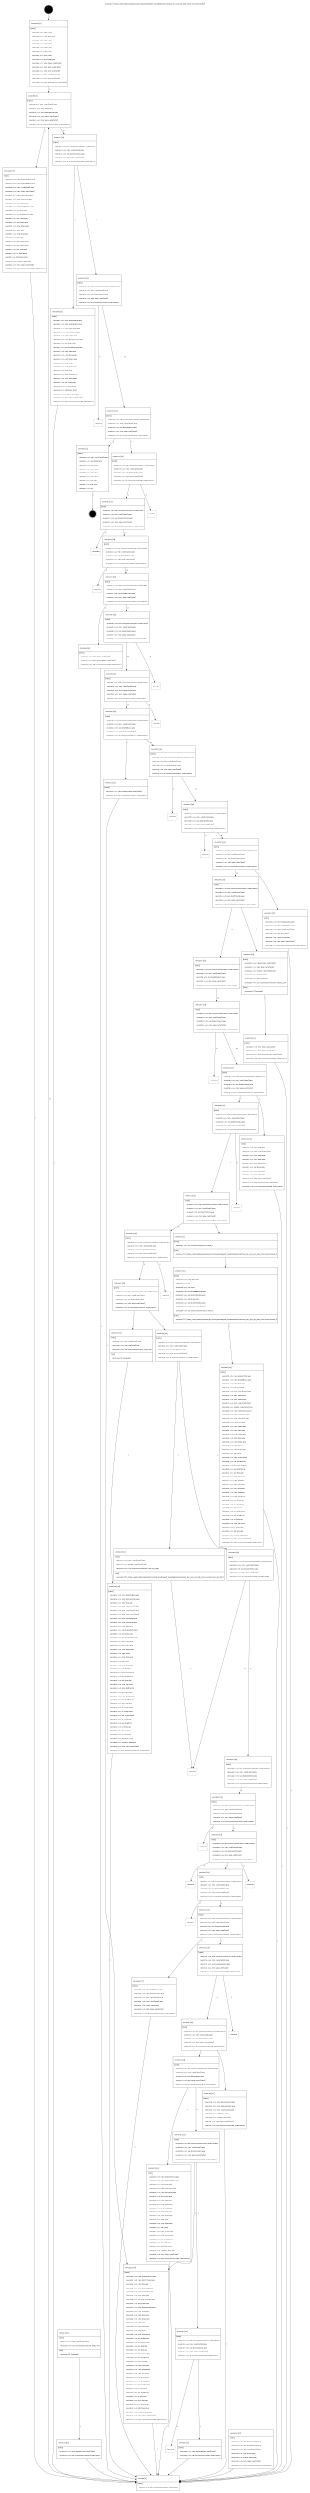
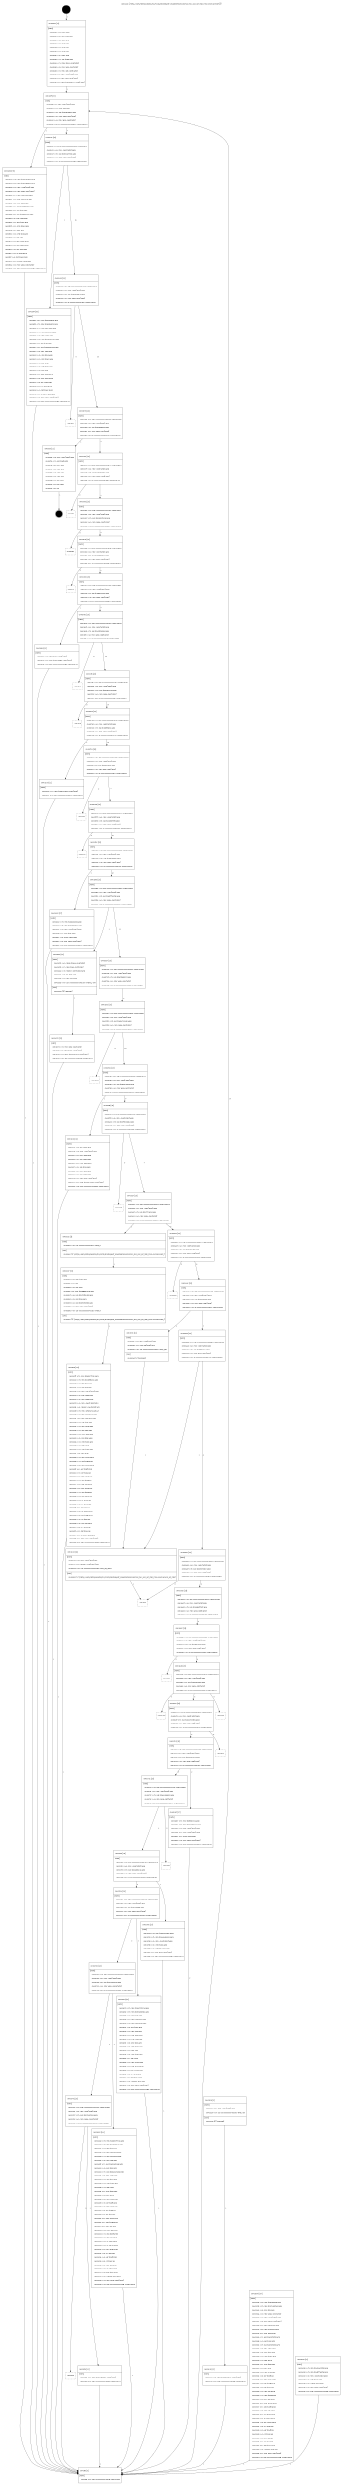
edge "0x40194c [13]" -> "0x401959 [157]": now "0x40194c [13]" -> "0x401c2d [13]"
edge "0x401c00 [12]" -> "0x401aa2 [144]": now "0x401c00 [12]" -> "0x401ff1 [5]"
